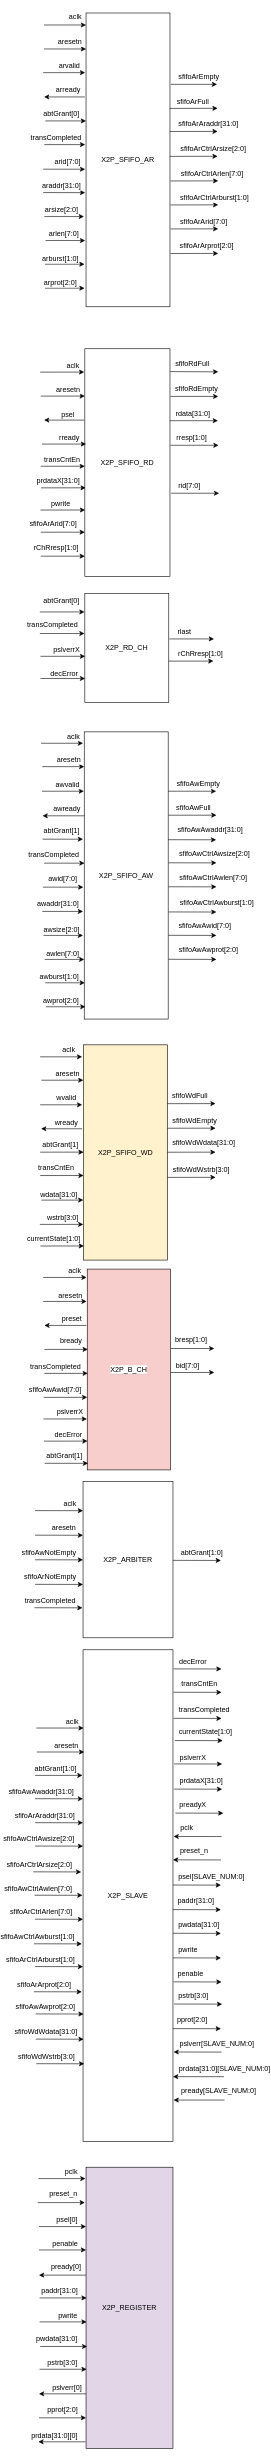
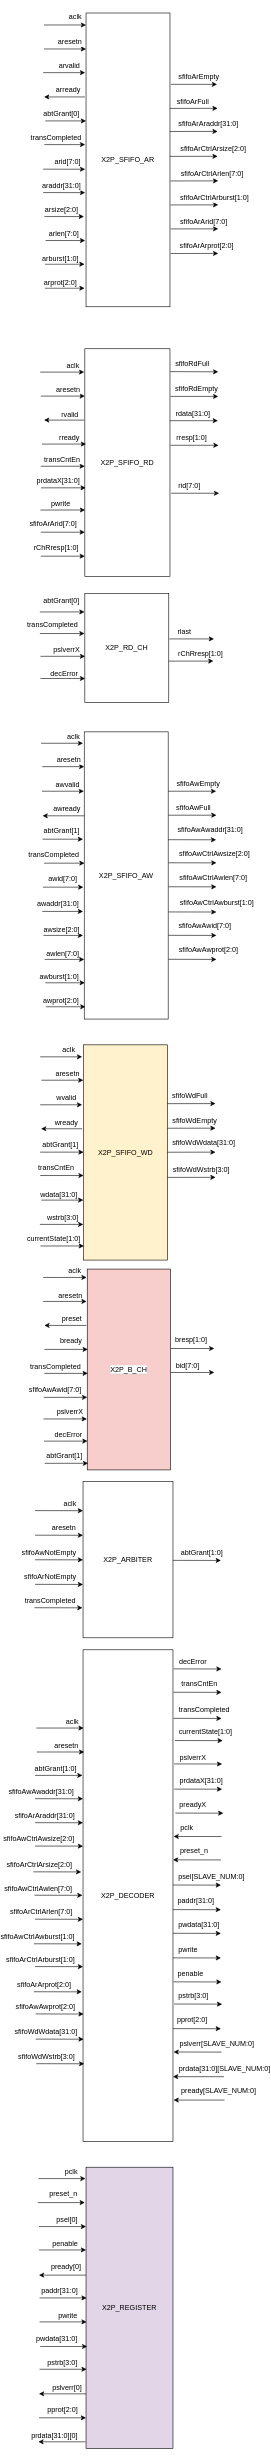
node "psel": label "psel" -> "rvalid"
node "X2P_SLAVE": label "X2P_SLAVE" -> "X2P_DECODER"
